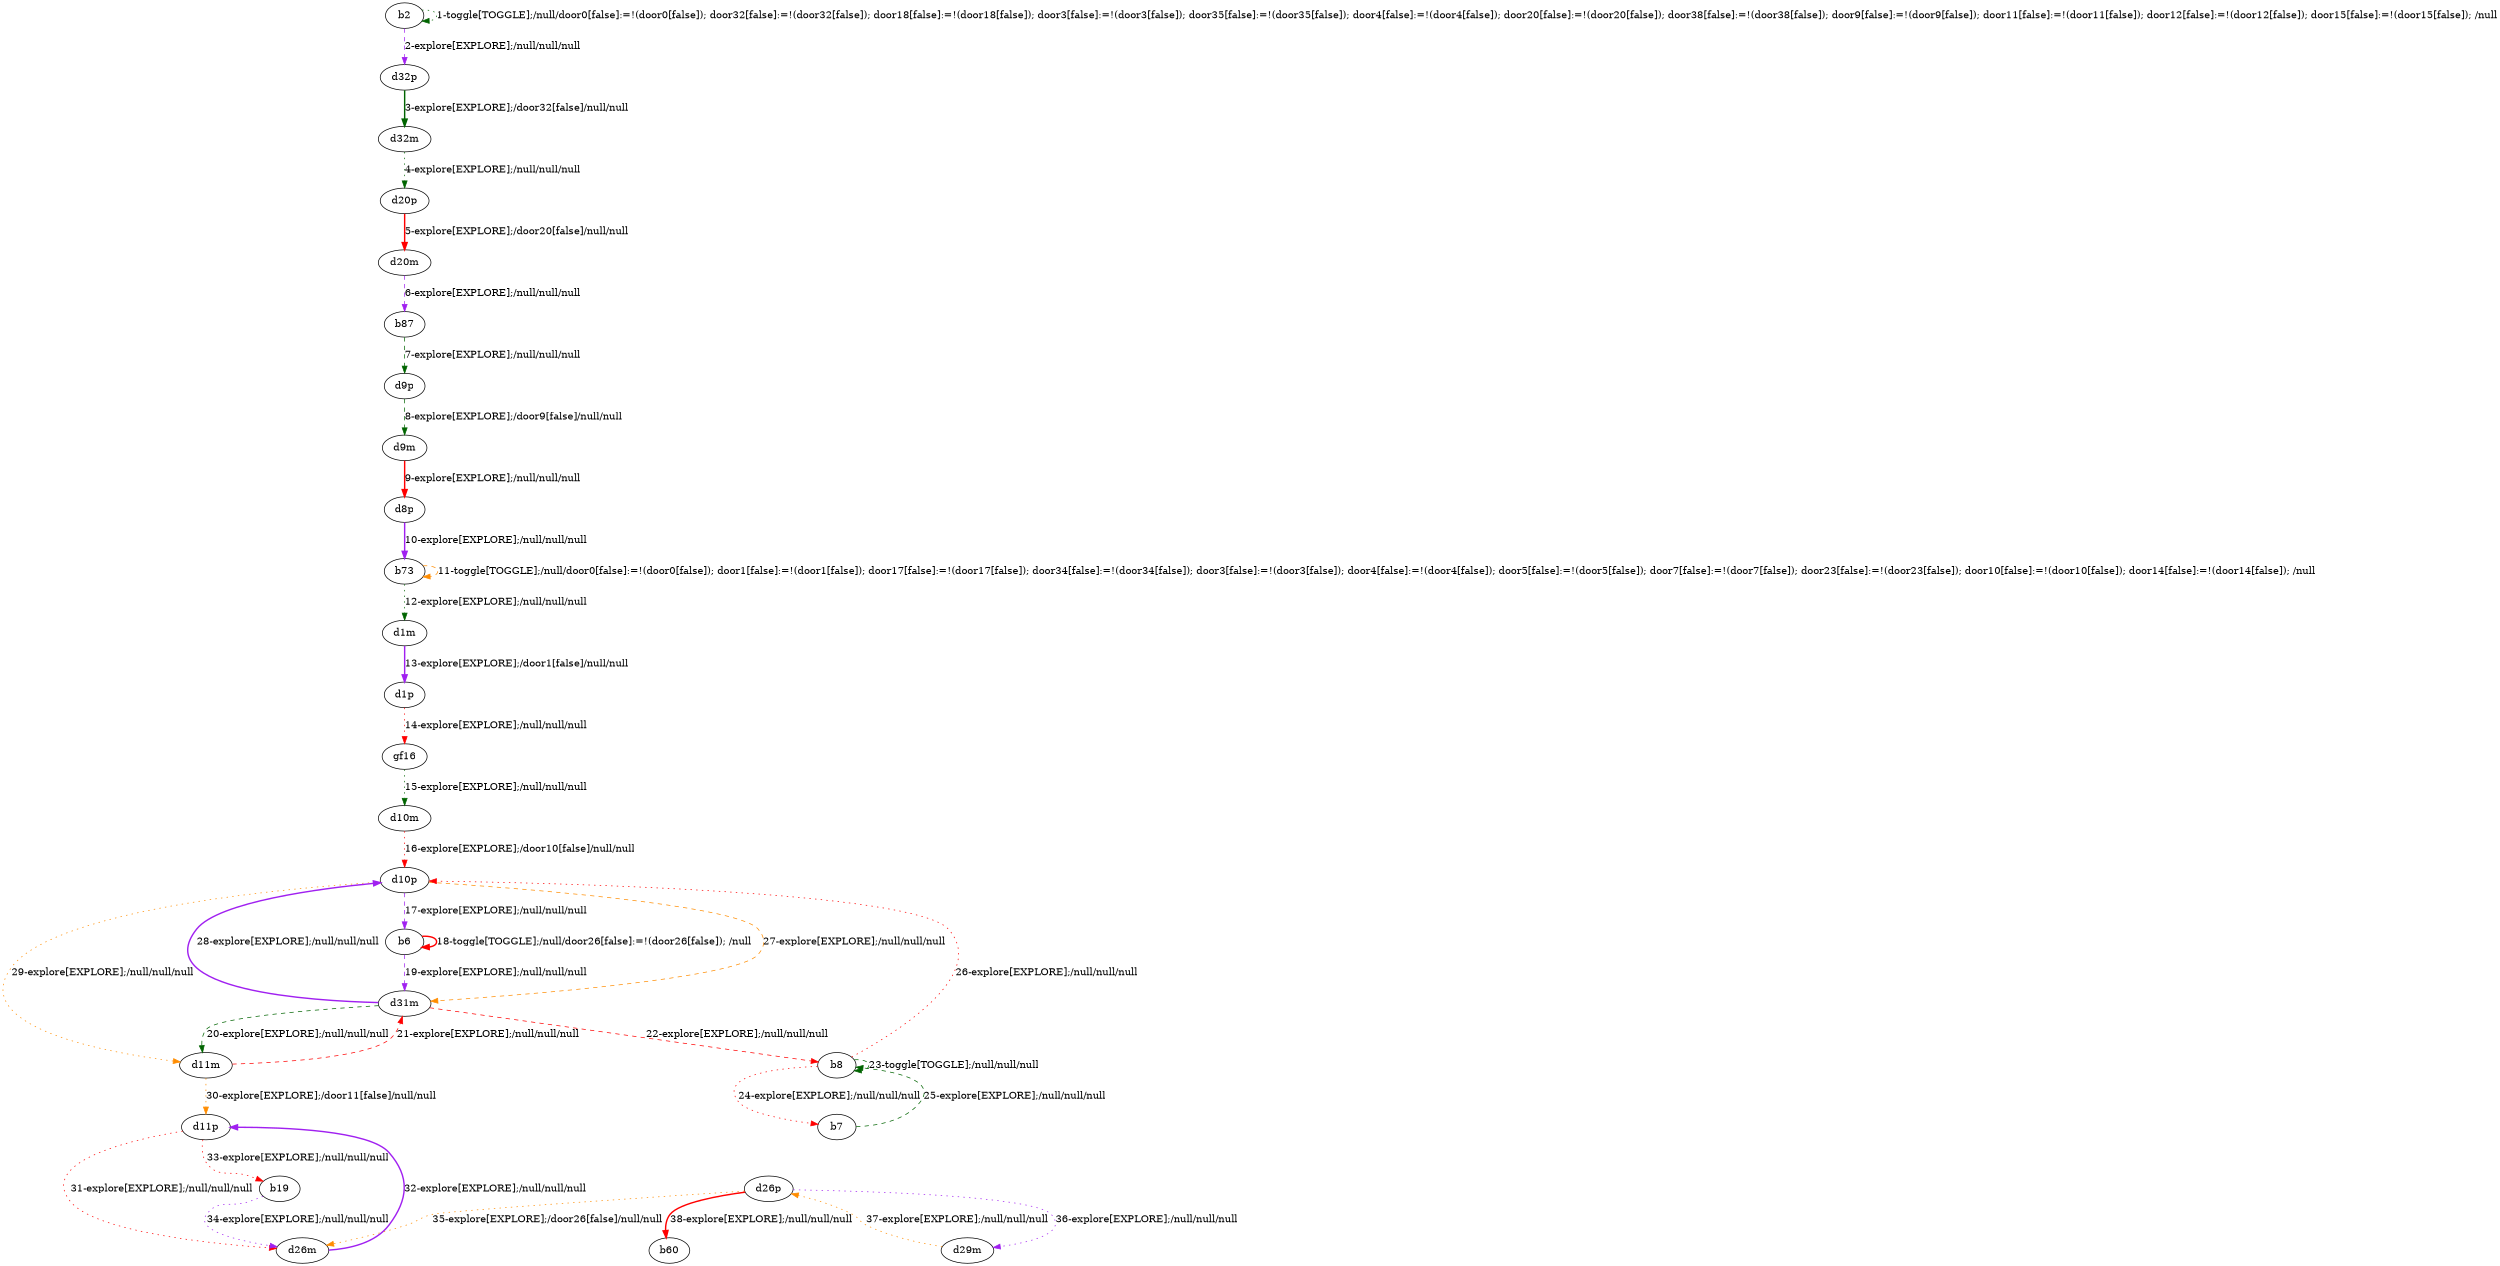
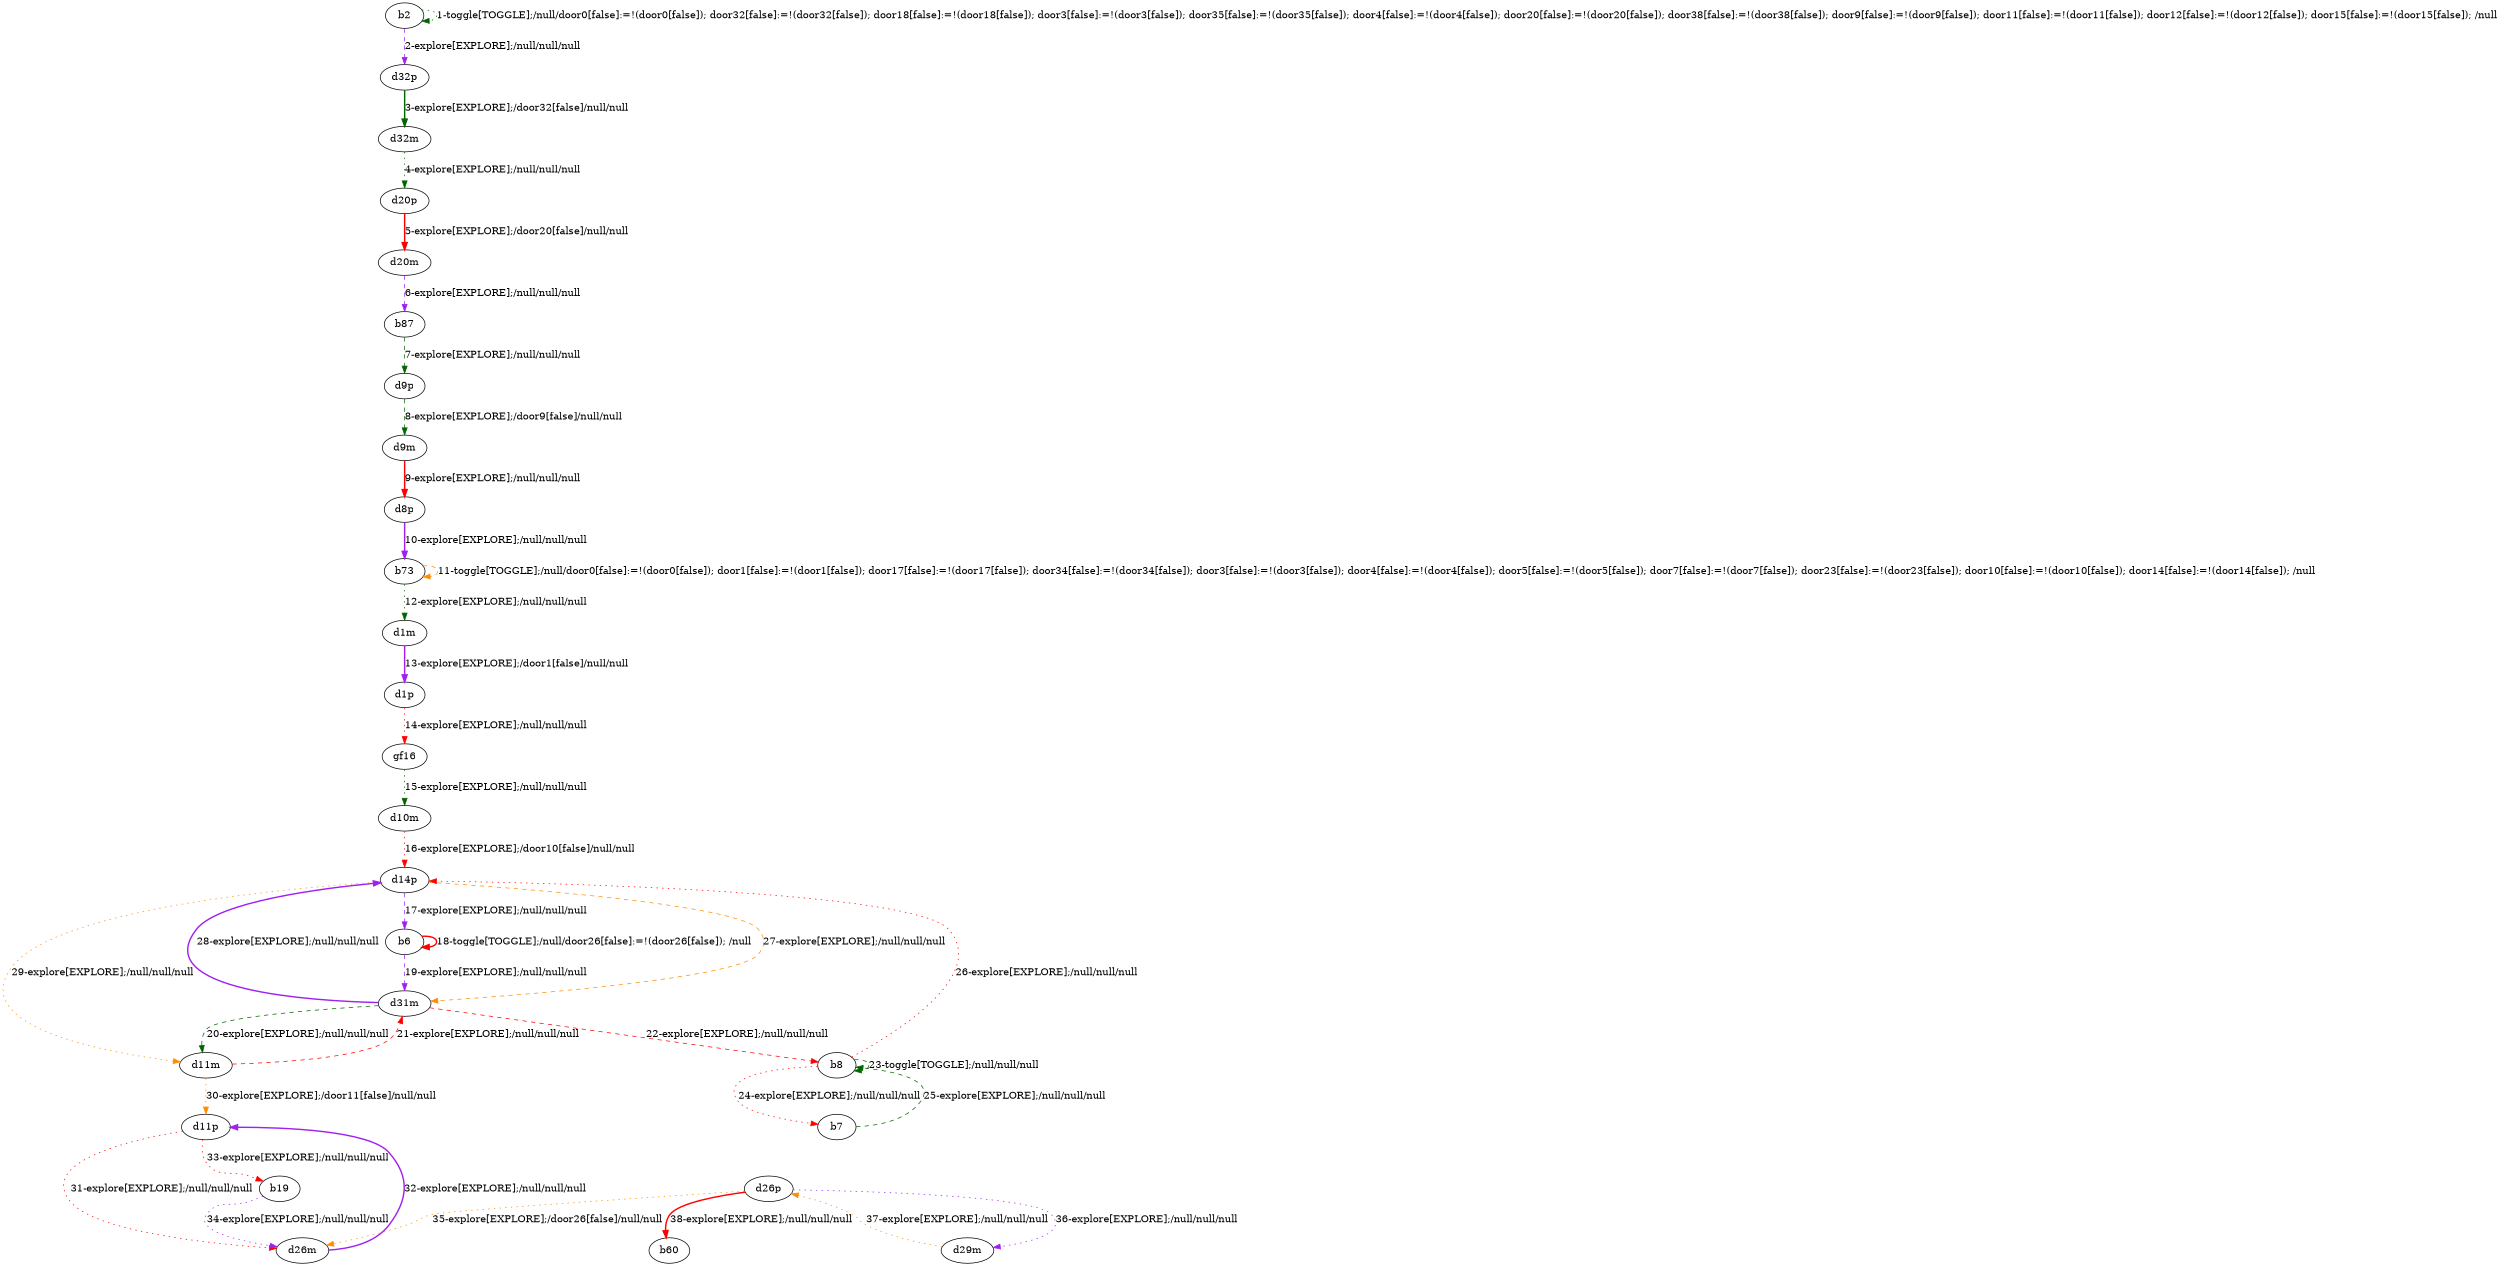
node "d10p": label "d10p" -> "d14p"
